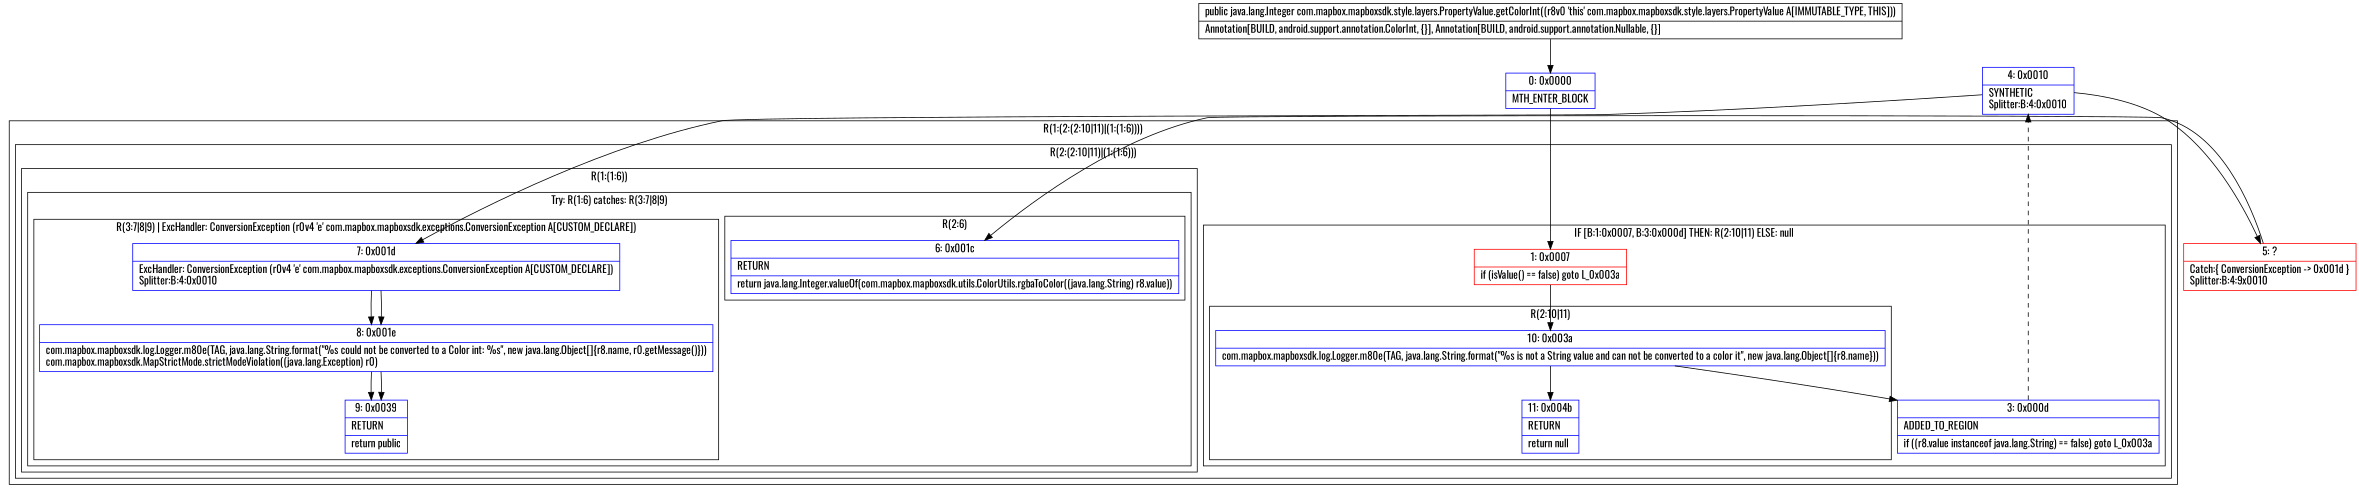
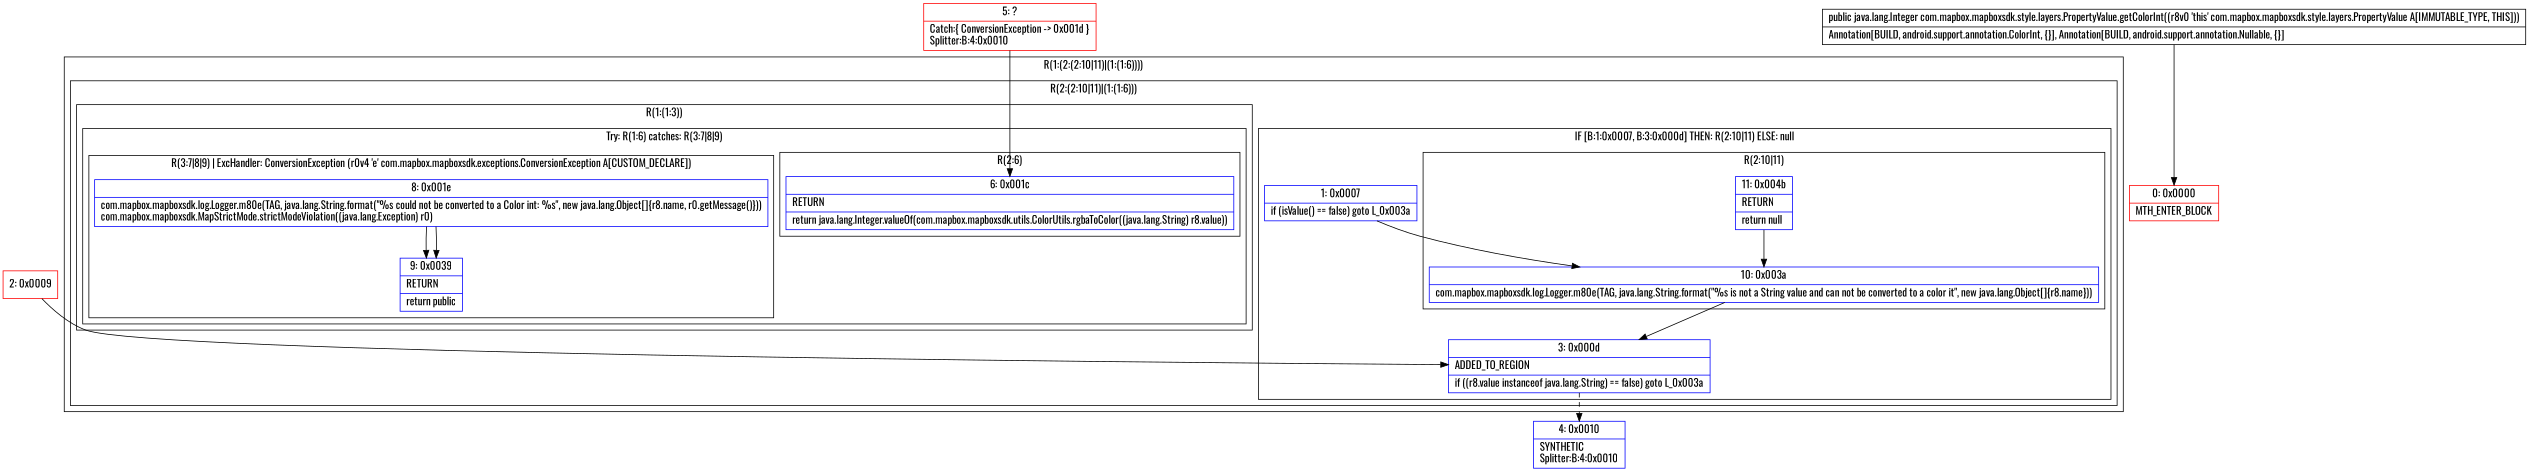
node "0: 0x0000": color blue -> red
edge "4: 0x0010" -> "5: ?": removed
edge "0: 0x0000" -> "1: 0x0007": removed
cluster "R(1:(1:6))": label "R(1:(1:6))" -> "R(1:(1:3))"
node "7: 0x001d": removed
node "1: 0x0007": color red -> blue
node "5: ?": text "Splitter:B:4:9x0010" -> "Splitter:B:4:0x0010"
node "2: 0x0009": added
edge "10: 0x003a" -> "11: 0x004b": reversed
